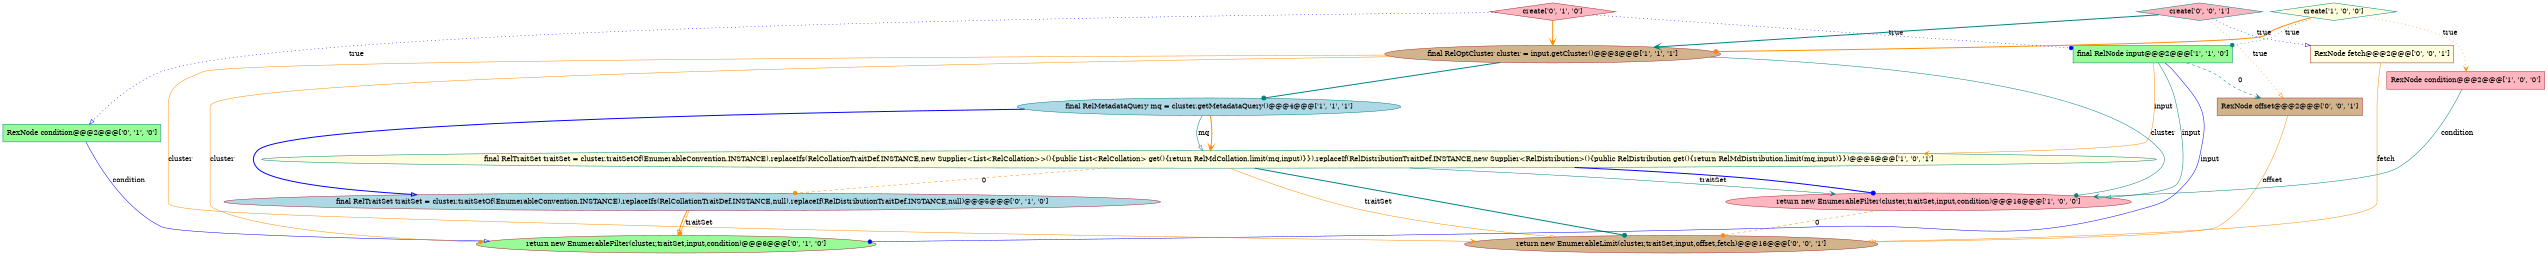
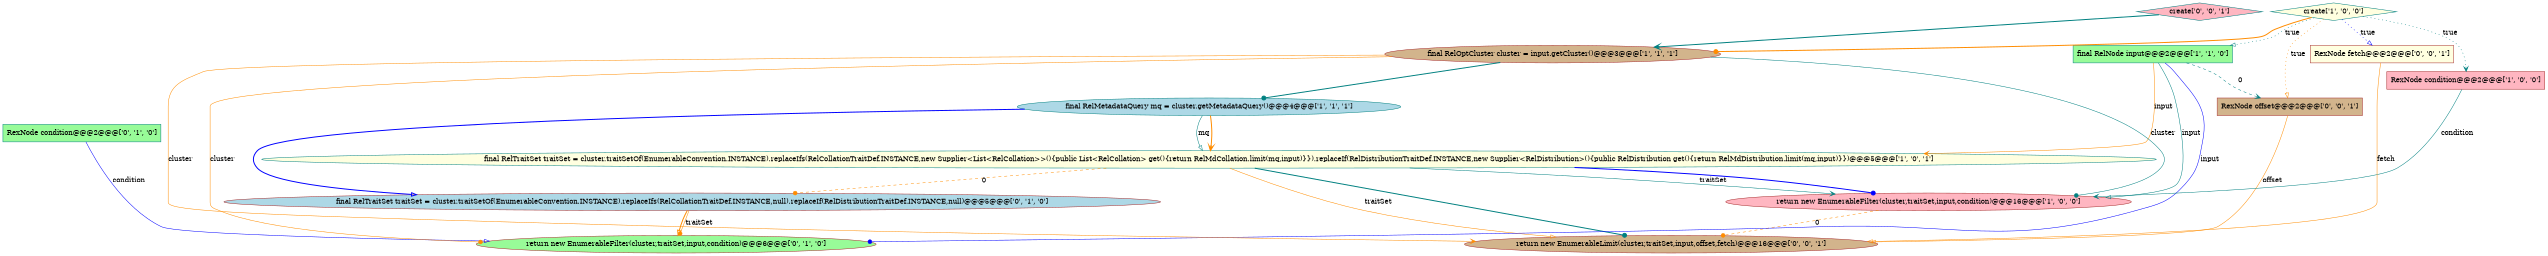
node "create['0', '1', '0']": removed
edge "create['1', '0', '0']" -> "RexNode condition@@@2@@@['1', '0', '0']": color darkorange -> teal
edge "create['0', '0', '1']" -> "RexNode fetch@@@2@@@['0', '0', '1']": now "create['1', '0', '0']" -> "RexNode fetch@@@2@@@['0', '0', '1']"
edge "create['1', '0', '0']" -> "final RelNode input@@@2@@@['1', '1', '0']": arrowhead dot -> onormal
edge "create['0', '0', '1']" -> "RexNode offset@@@2@@@['0', '0', '1']": now "create['1', '0', '0']" -> "RexNode offset@@@2@@@['0', '0', '1']"
